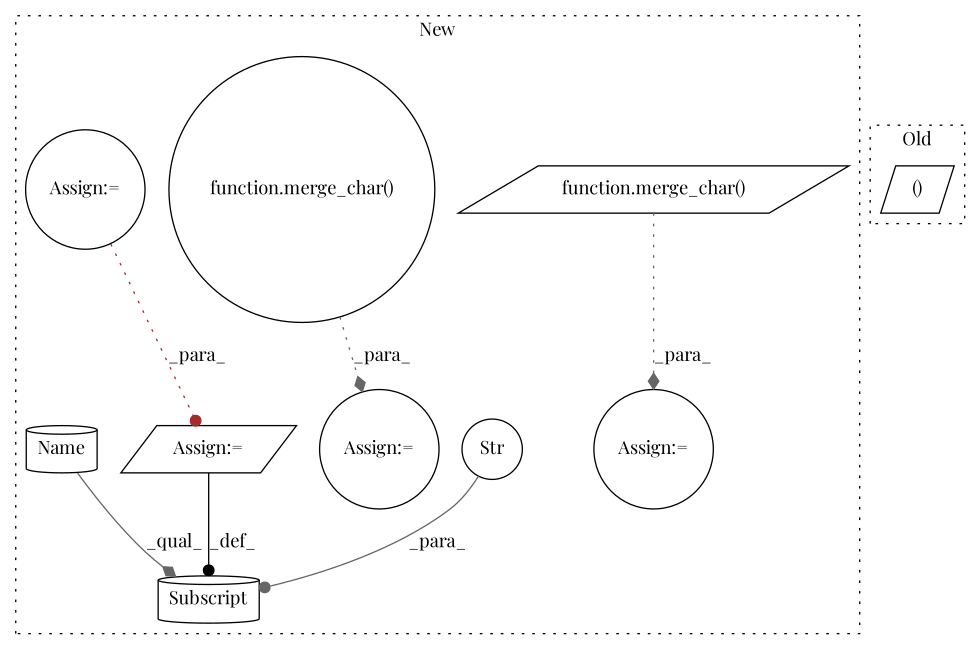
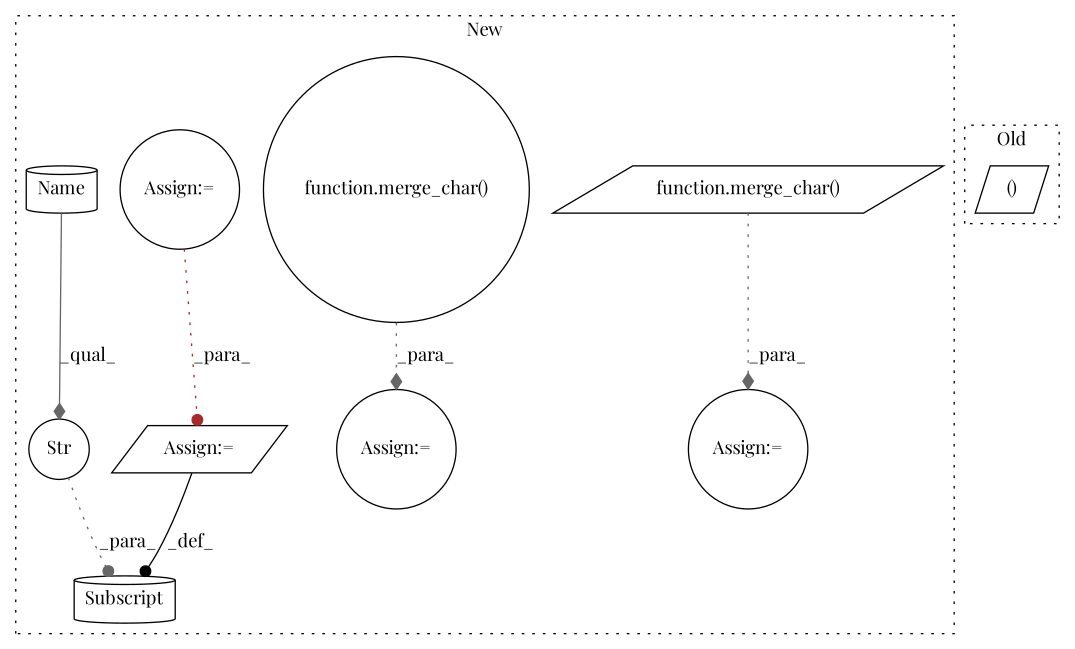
edge "Name" -> "Subscript": now "Name" -> "Str"
edge "Str" -> "Subscript": style solid -> dotted
